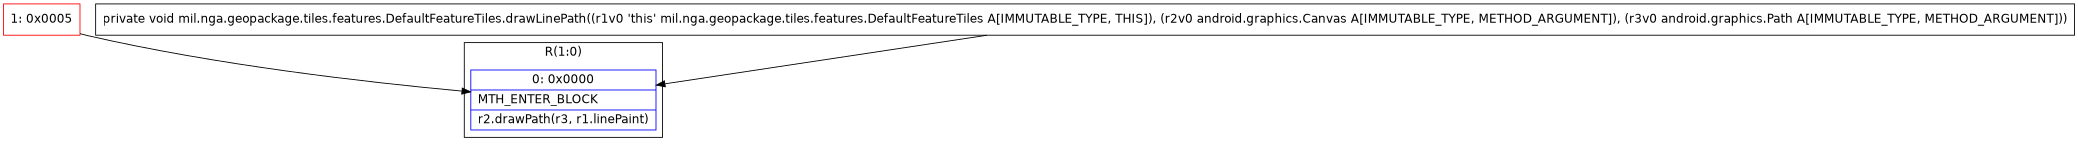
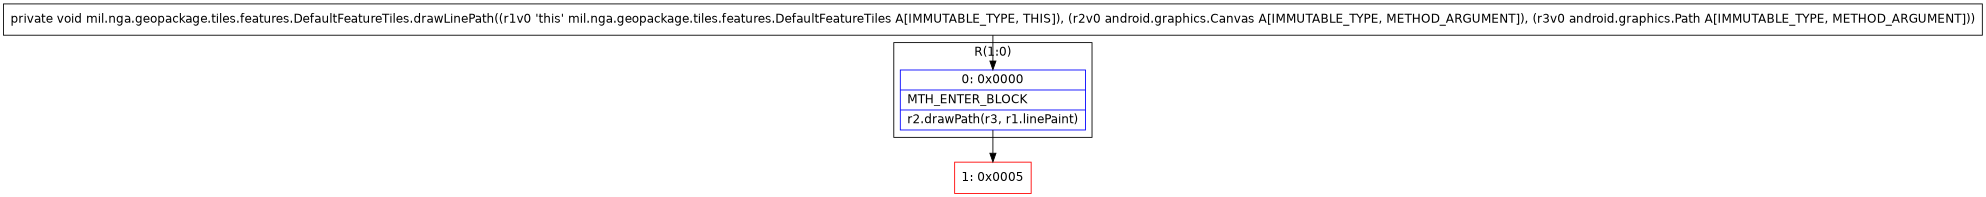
edge "1: 0x0005" -> "0: 0x0000": reversed
